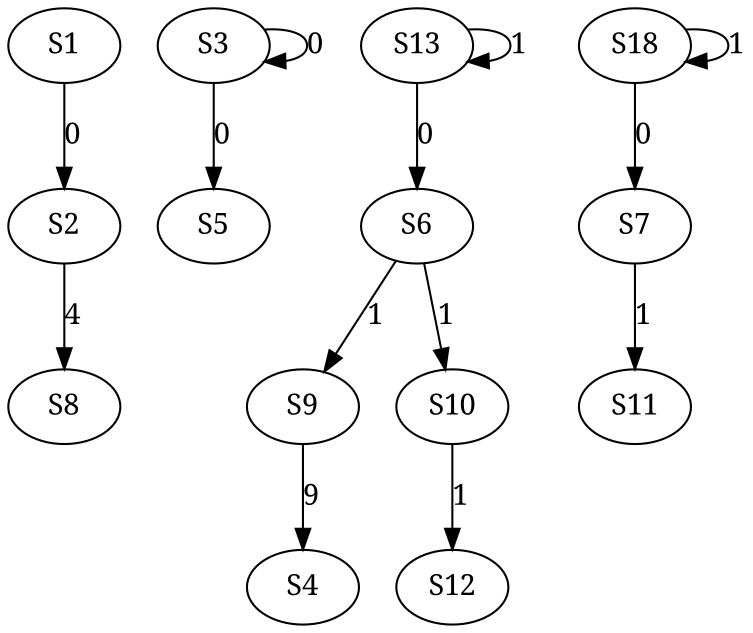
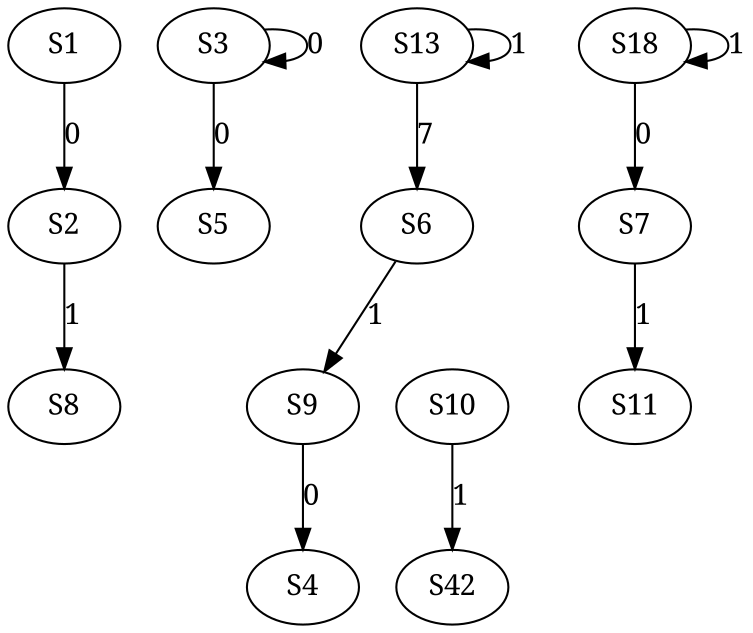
edge "S13" -> "S6": label "0" -> "7"
edge "S6" -> "S10": removed, label "1"
edge "S2" -> "S8": label "4" -> "1"
edge "S9" -> "S4": label "9" -> "0"
node "S12": label "S12" -> "S42"
